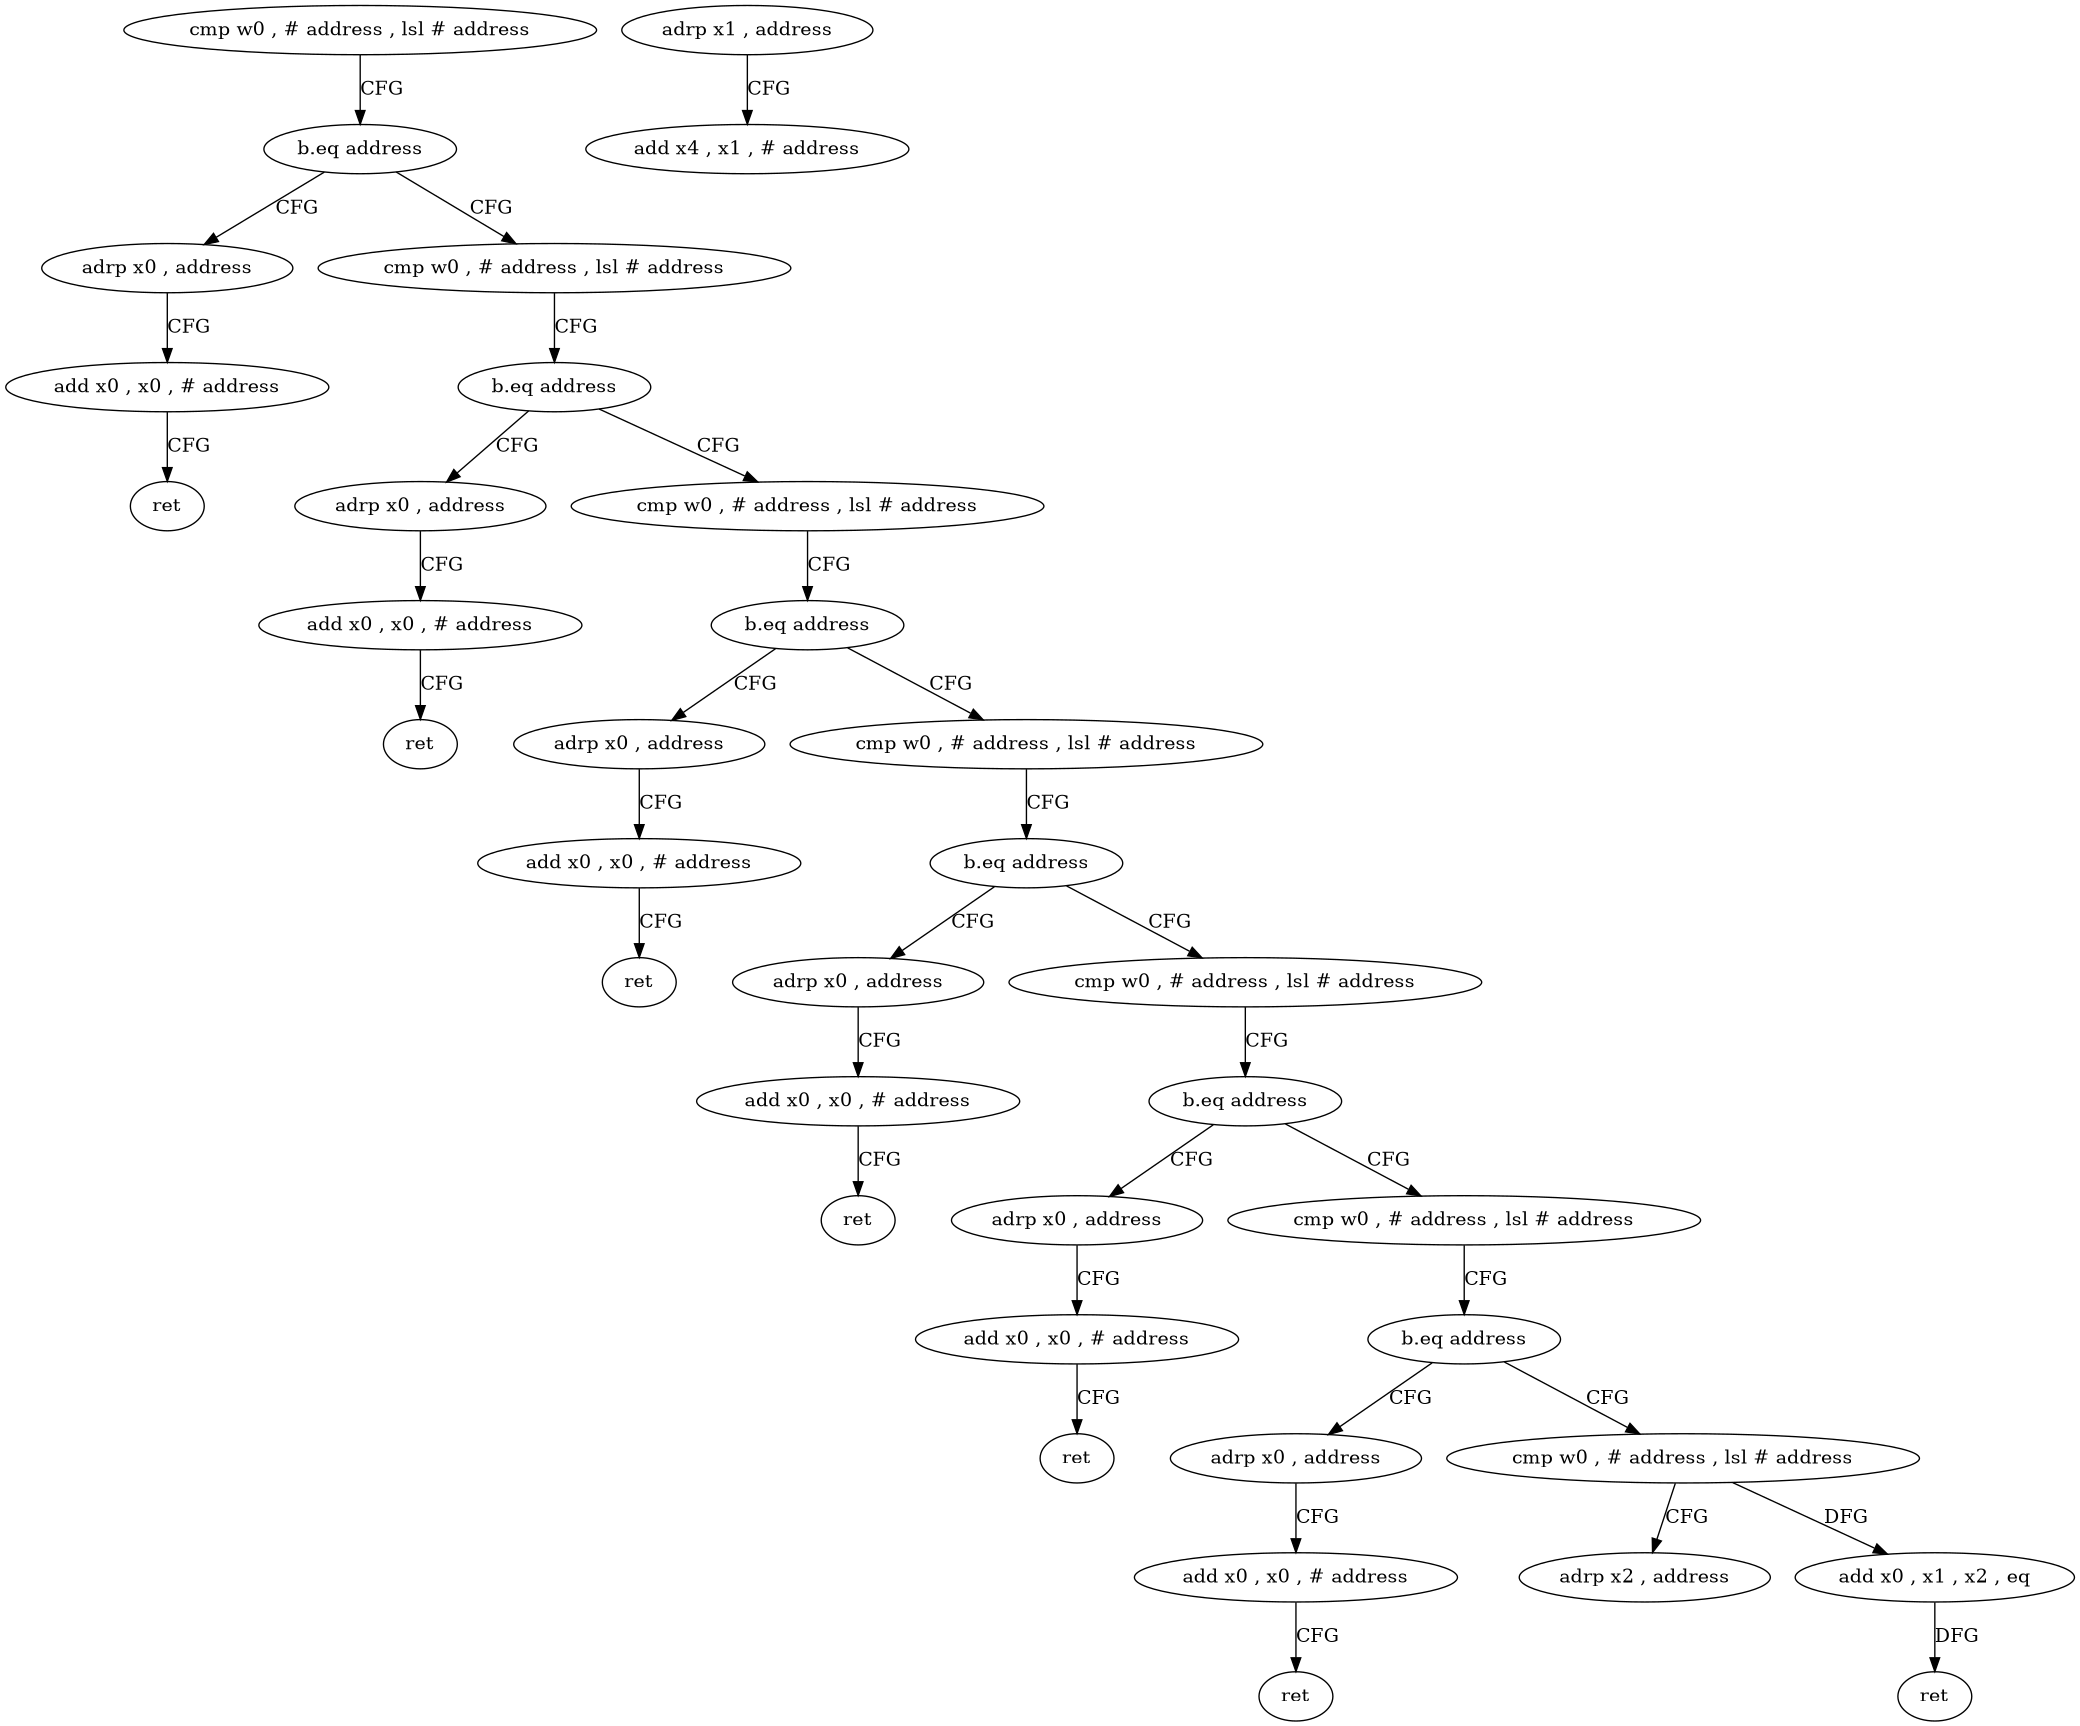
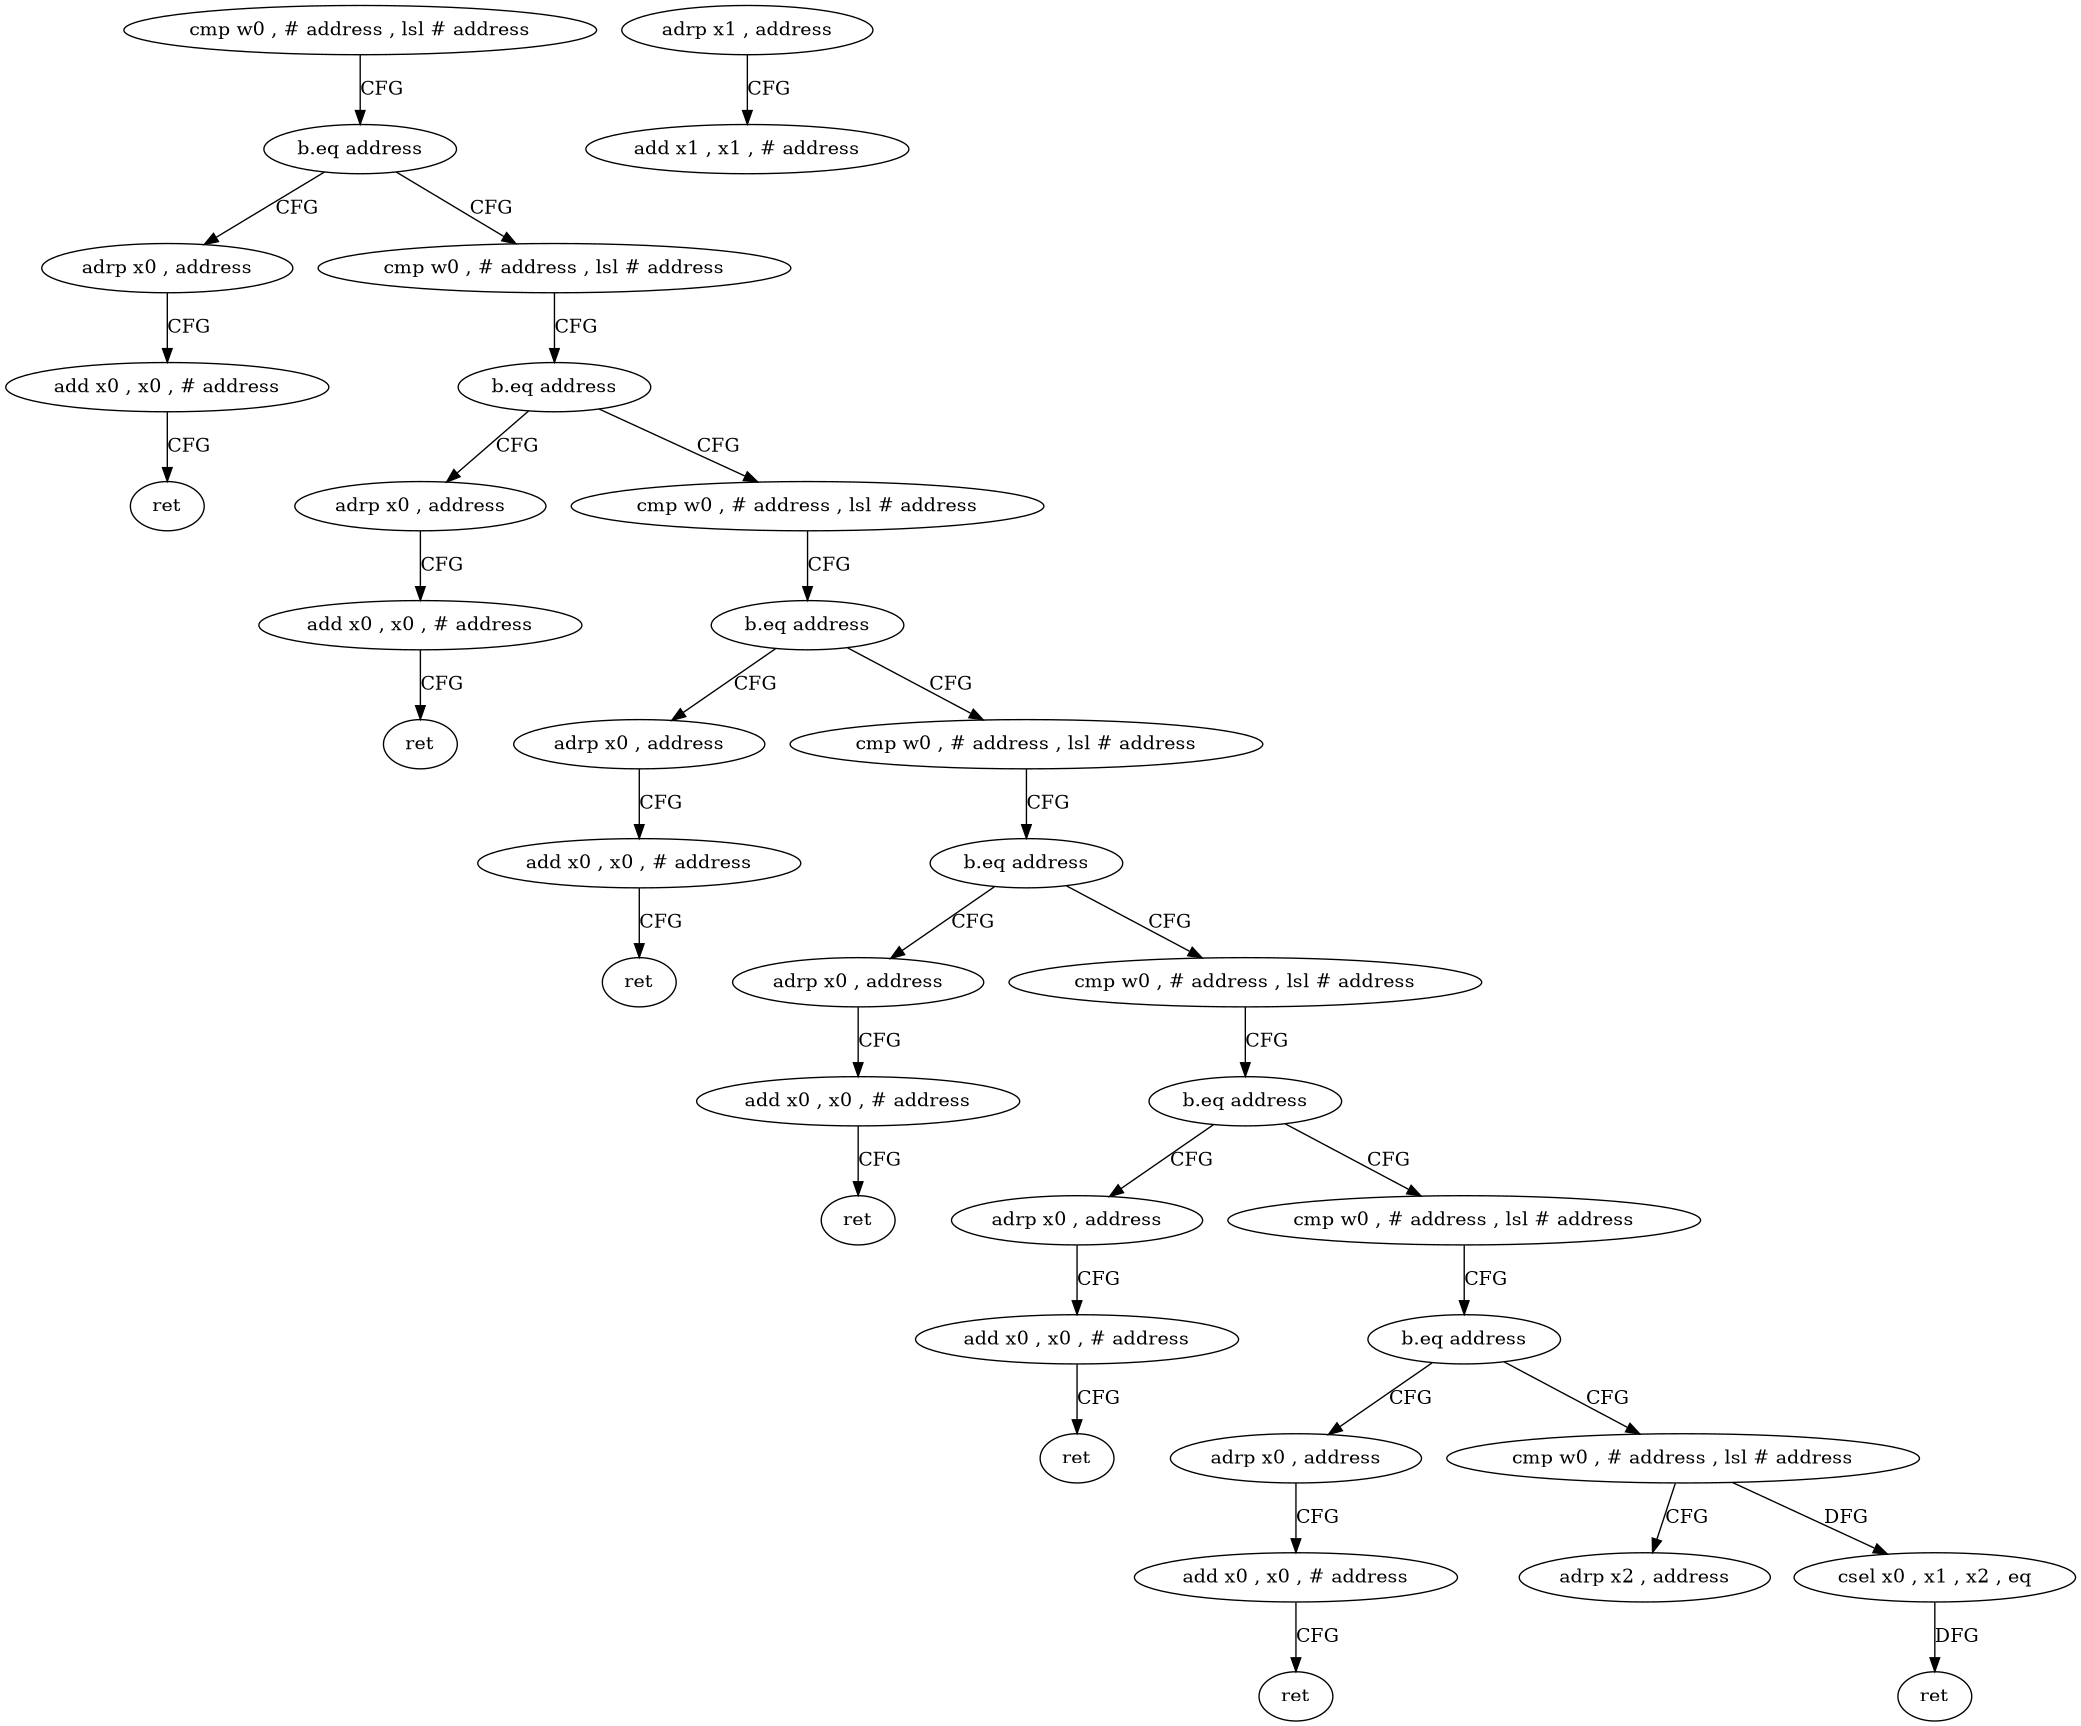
node "add x4 , x1 , # address": label "add x4 , x1 , # address" -> "add x1 , x1 , # address"
node "add x0 , x1 , x2 , eq": label "add x0 , x1 , x2 , eq" -> "csel x0 , x1 , x2 , eq"
